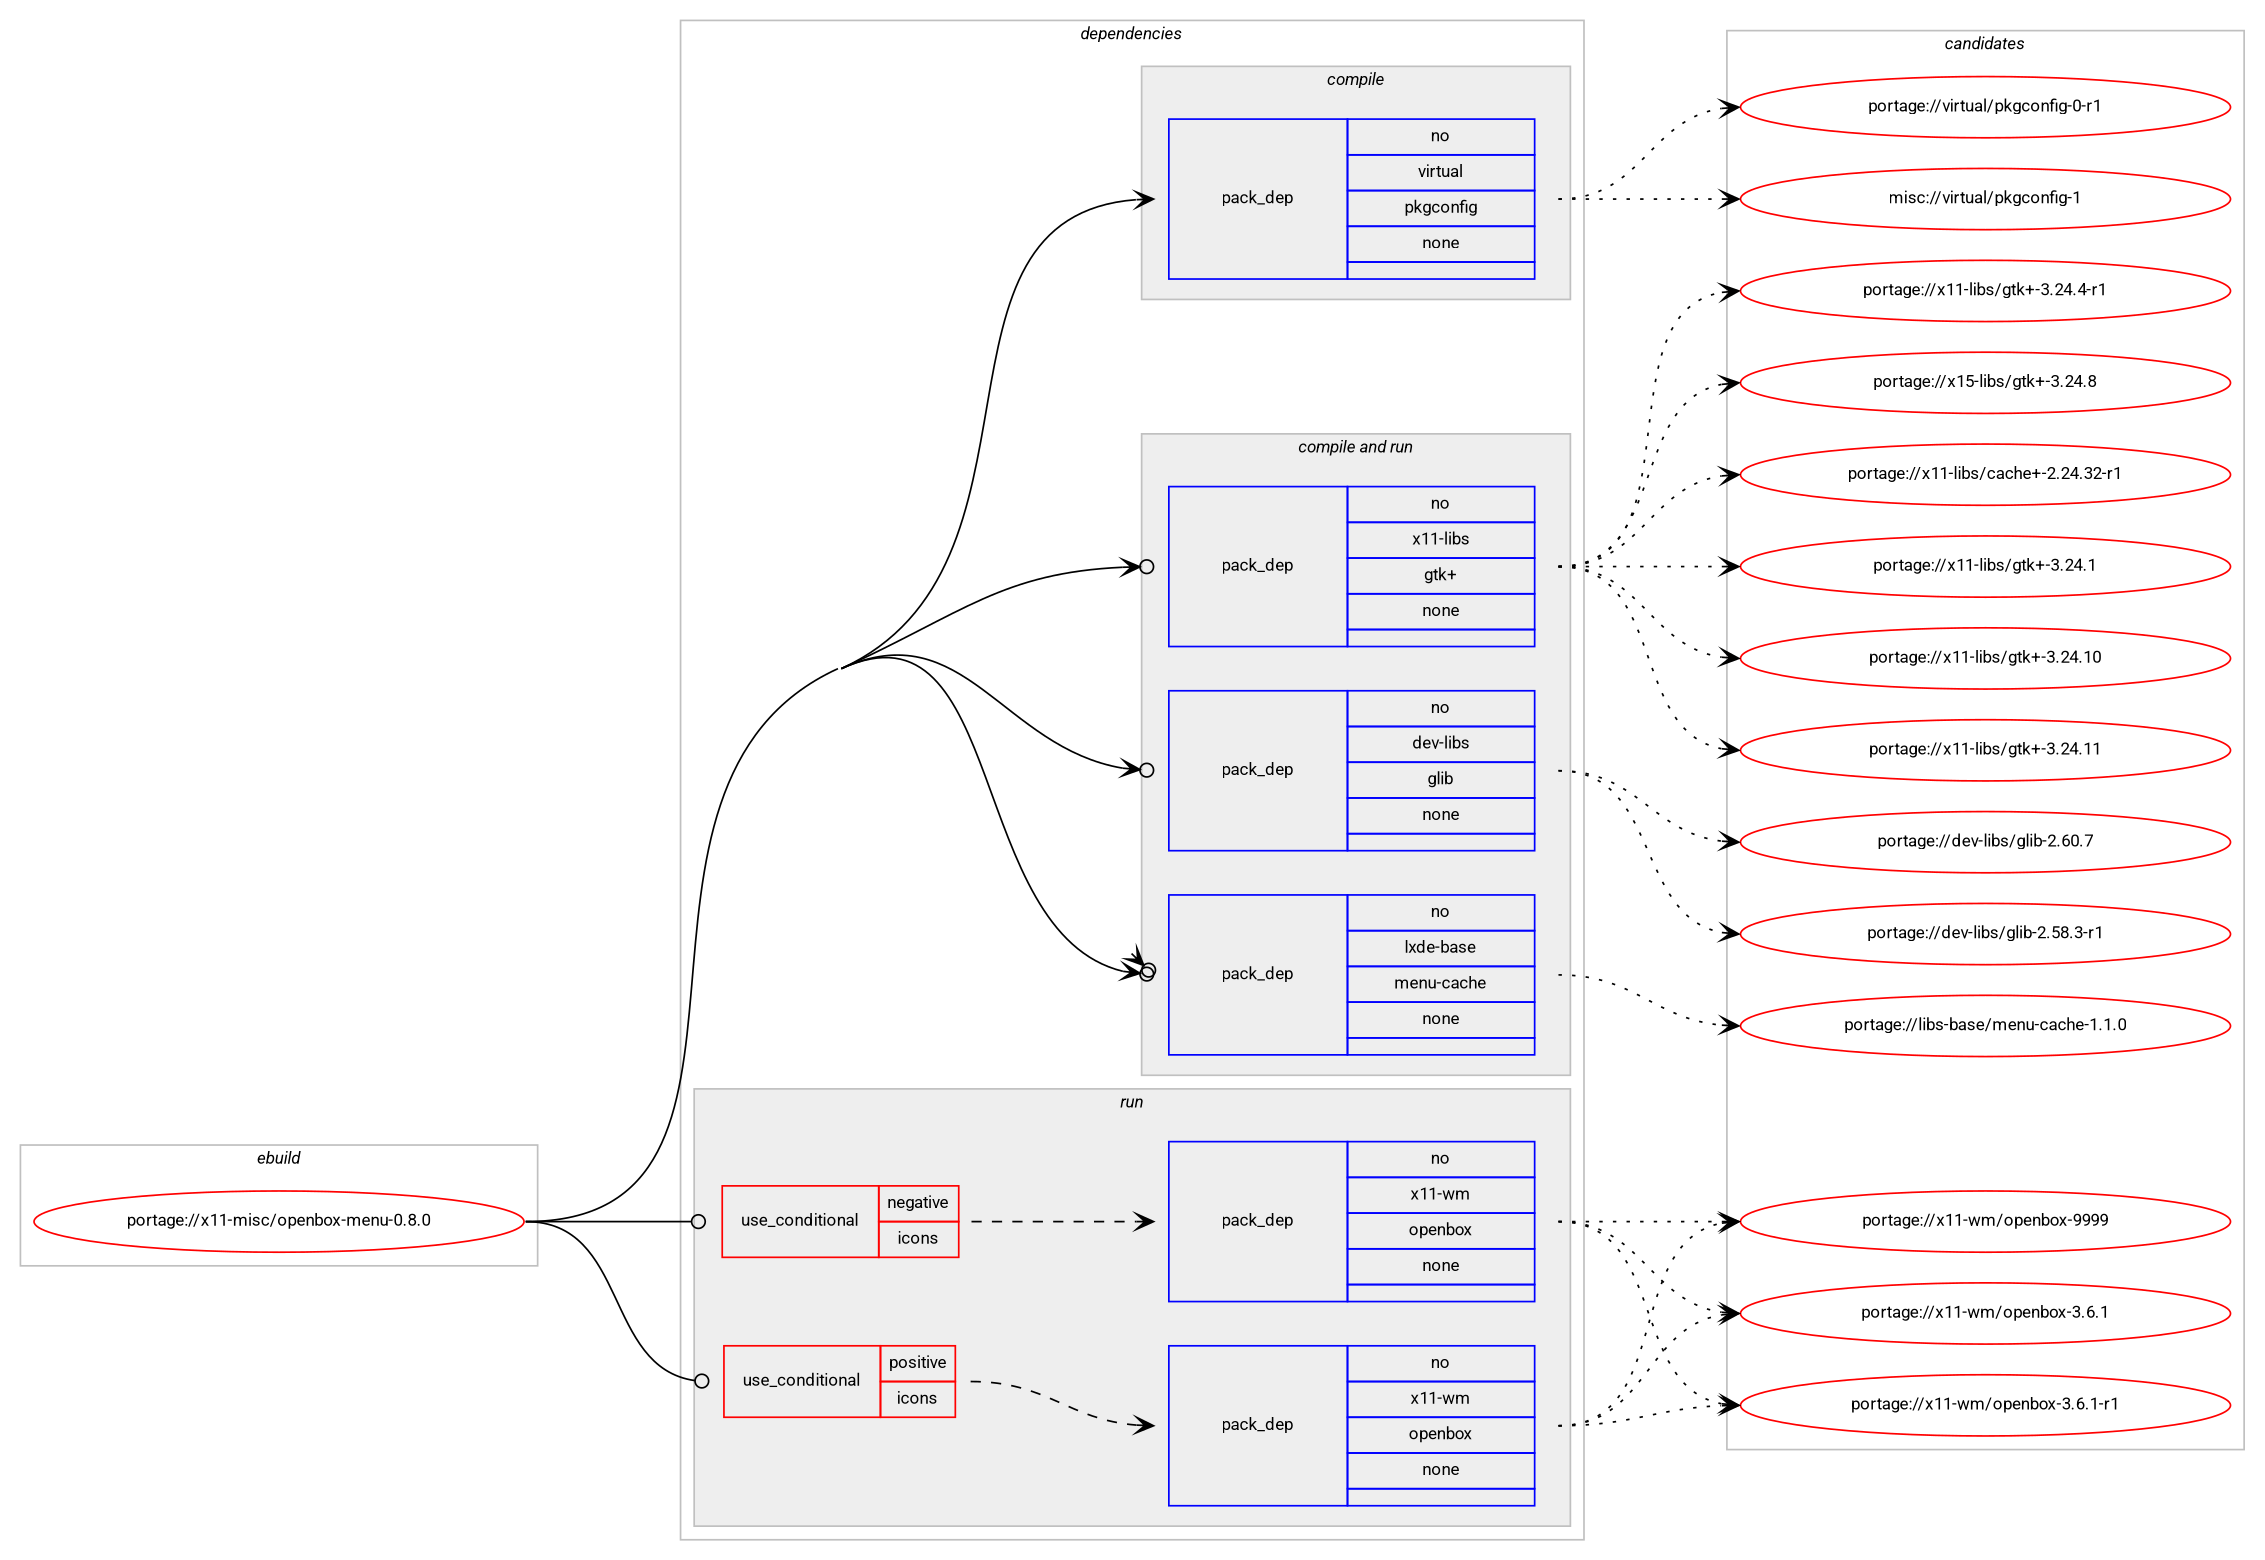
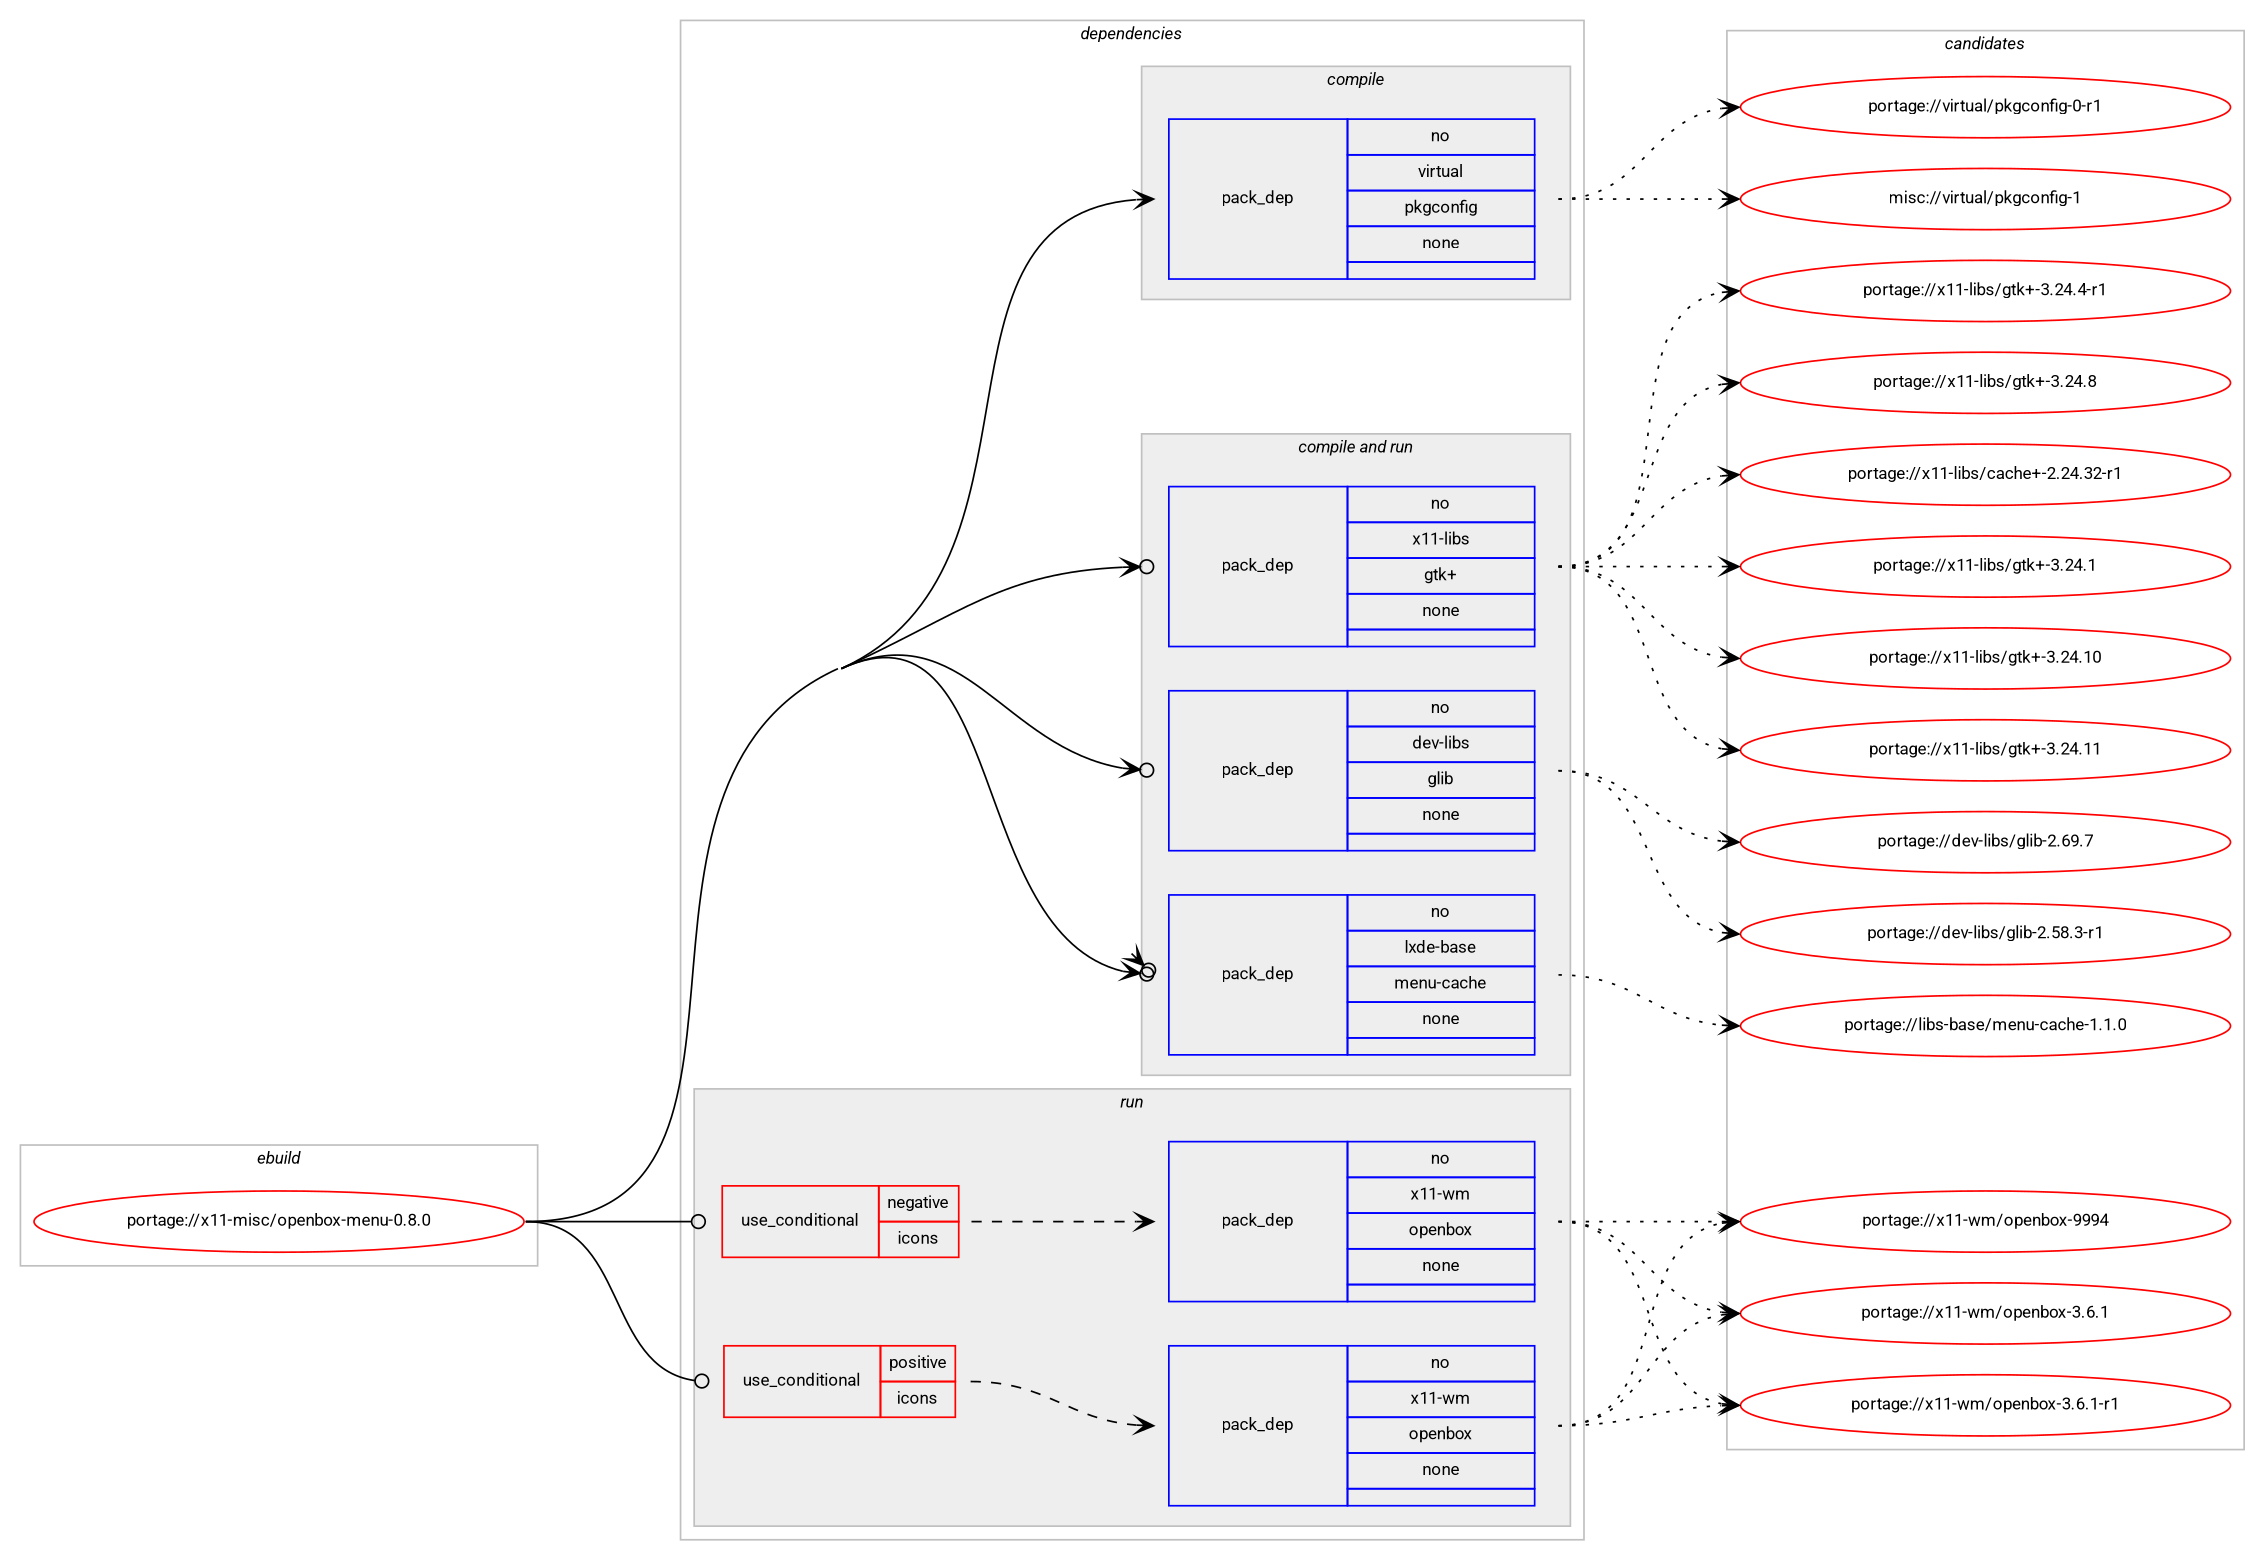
node "portage://x15-libs/gtk+-3.24.8": label "portage://x15-libs/gtk+-3.24.8" -> "portage://x11-libs/gtk+-3.24.8"
node "portage://dev-libs/glib-2.60.7": label "portage://dev-libs/glib-2.60.7" -> "portage://dev-libs/glib-2.69.7"
node "portage://x11-wm/openbox-9999": label "portage://x11-wm/openbox-9999" -> "portage://x11-wm/openbox-9994"
